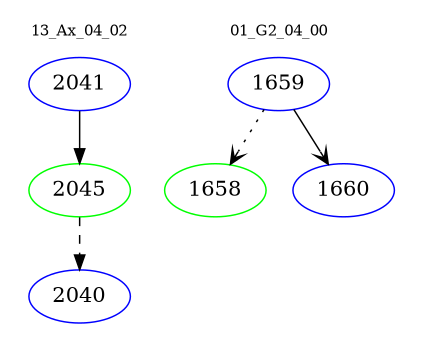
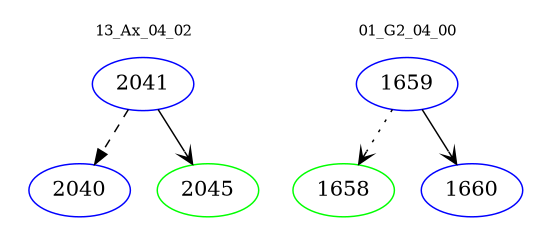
edge "2041" -> "2045": arrowhead normal -> vee
edge "2045" -> "2040": now "2041" -> "2040"
